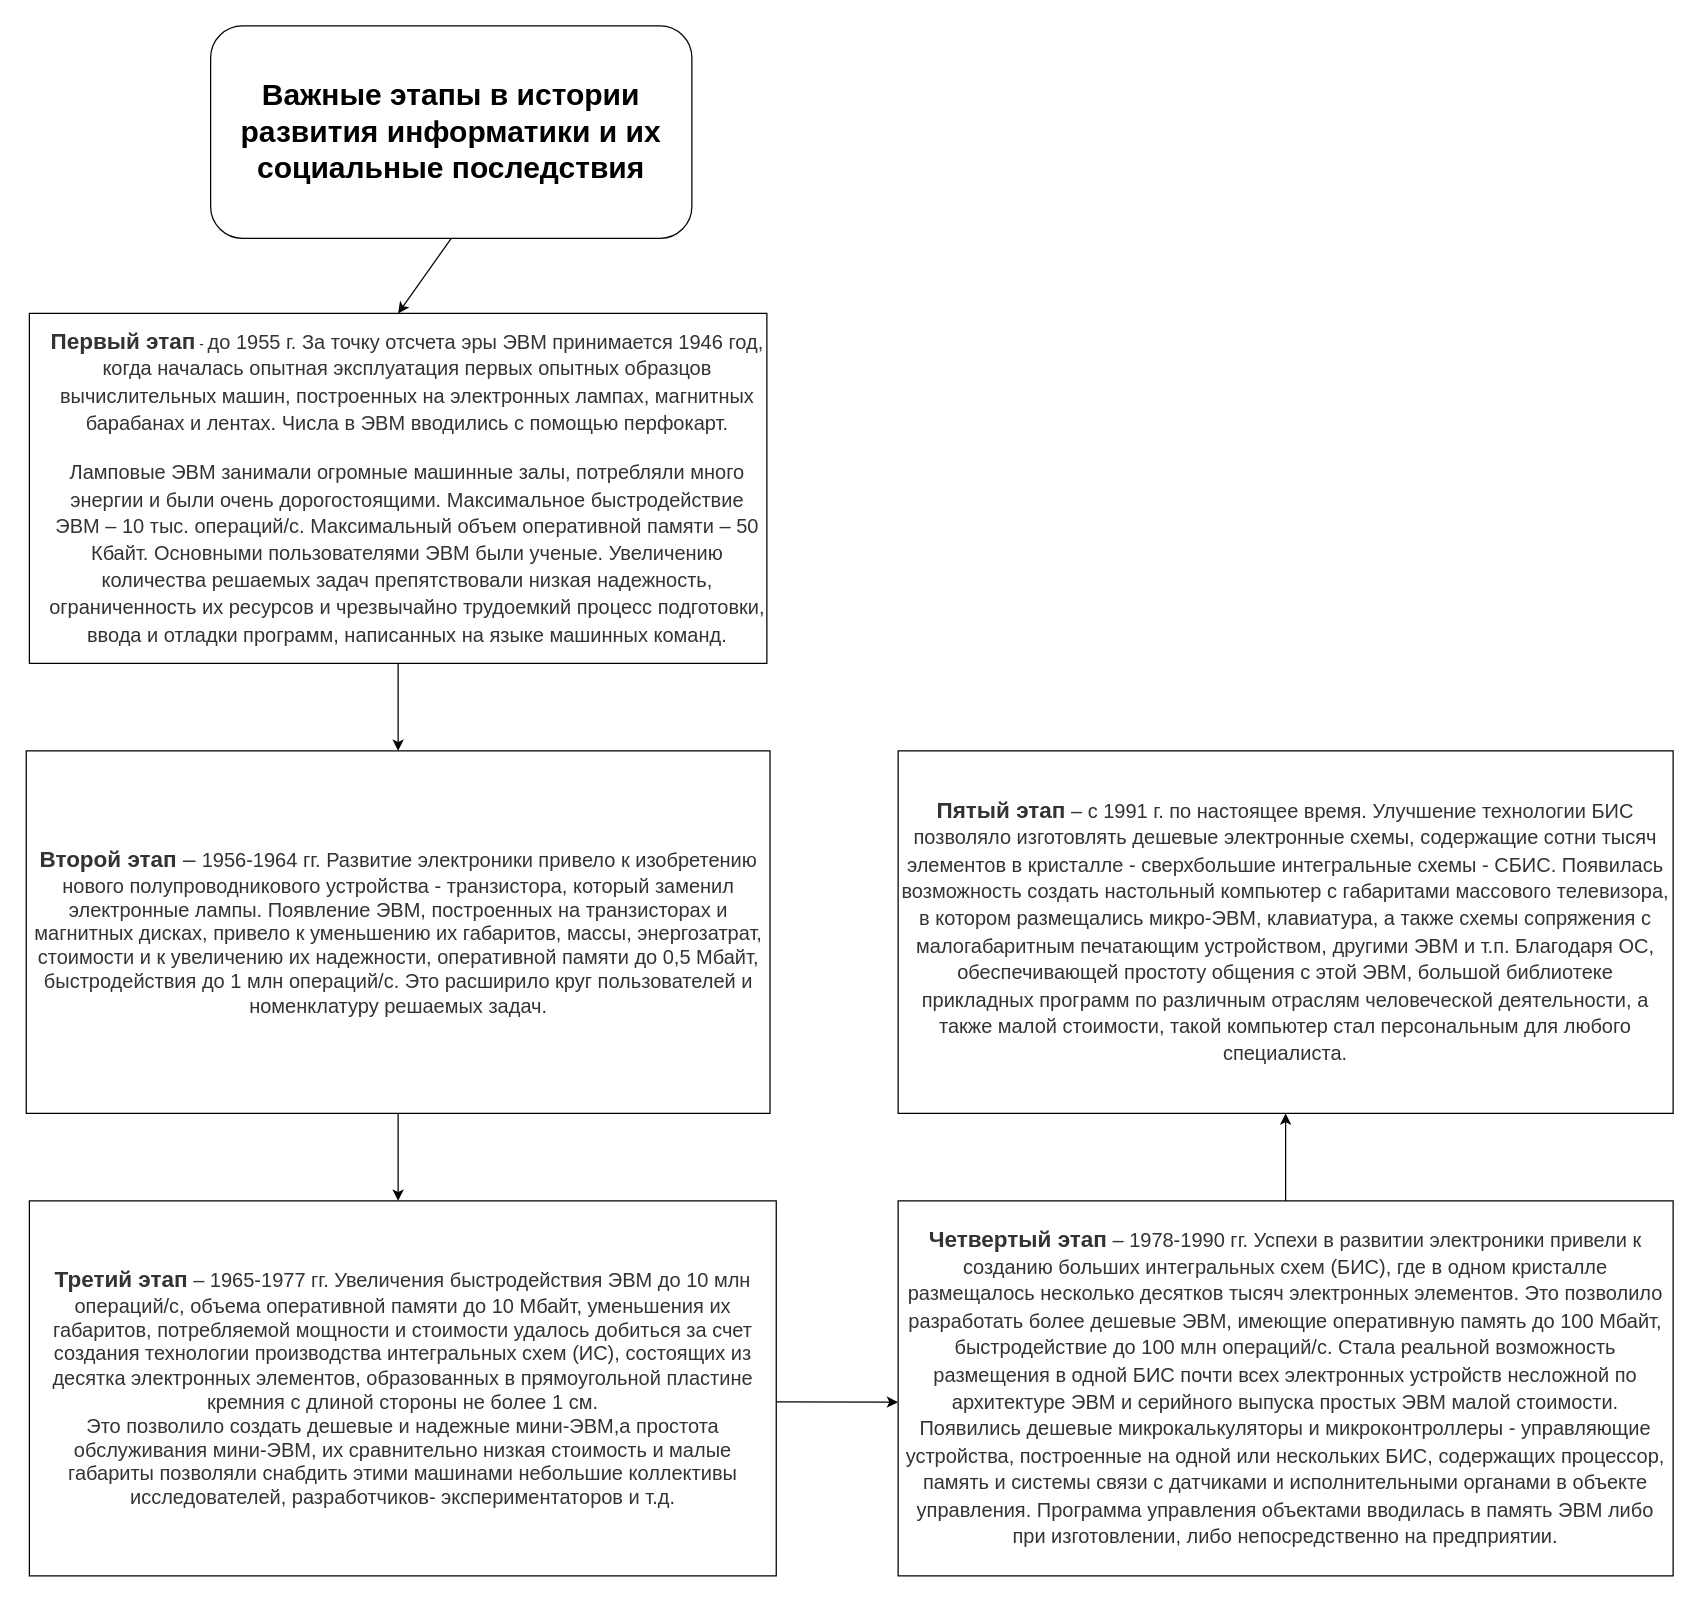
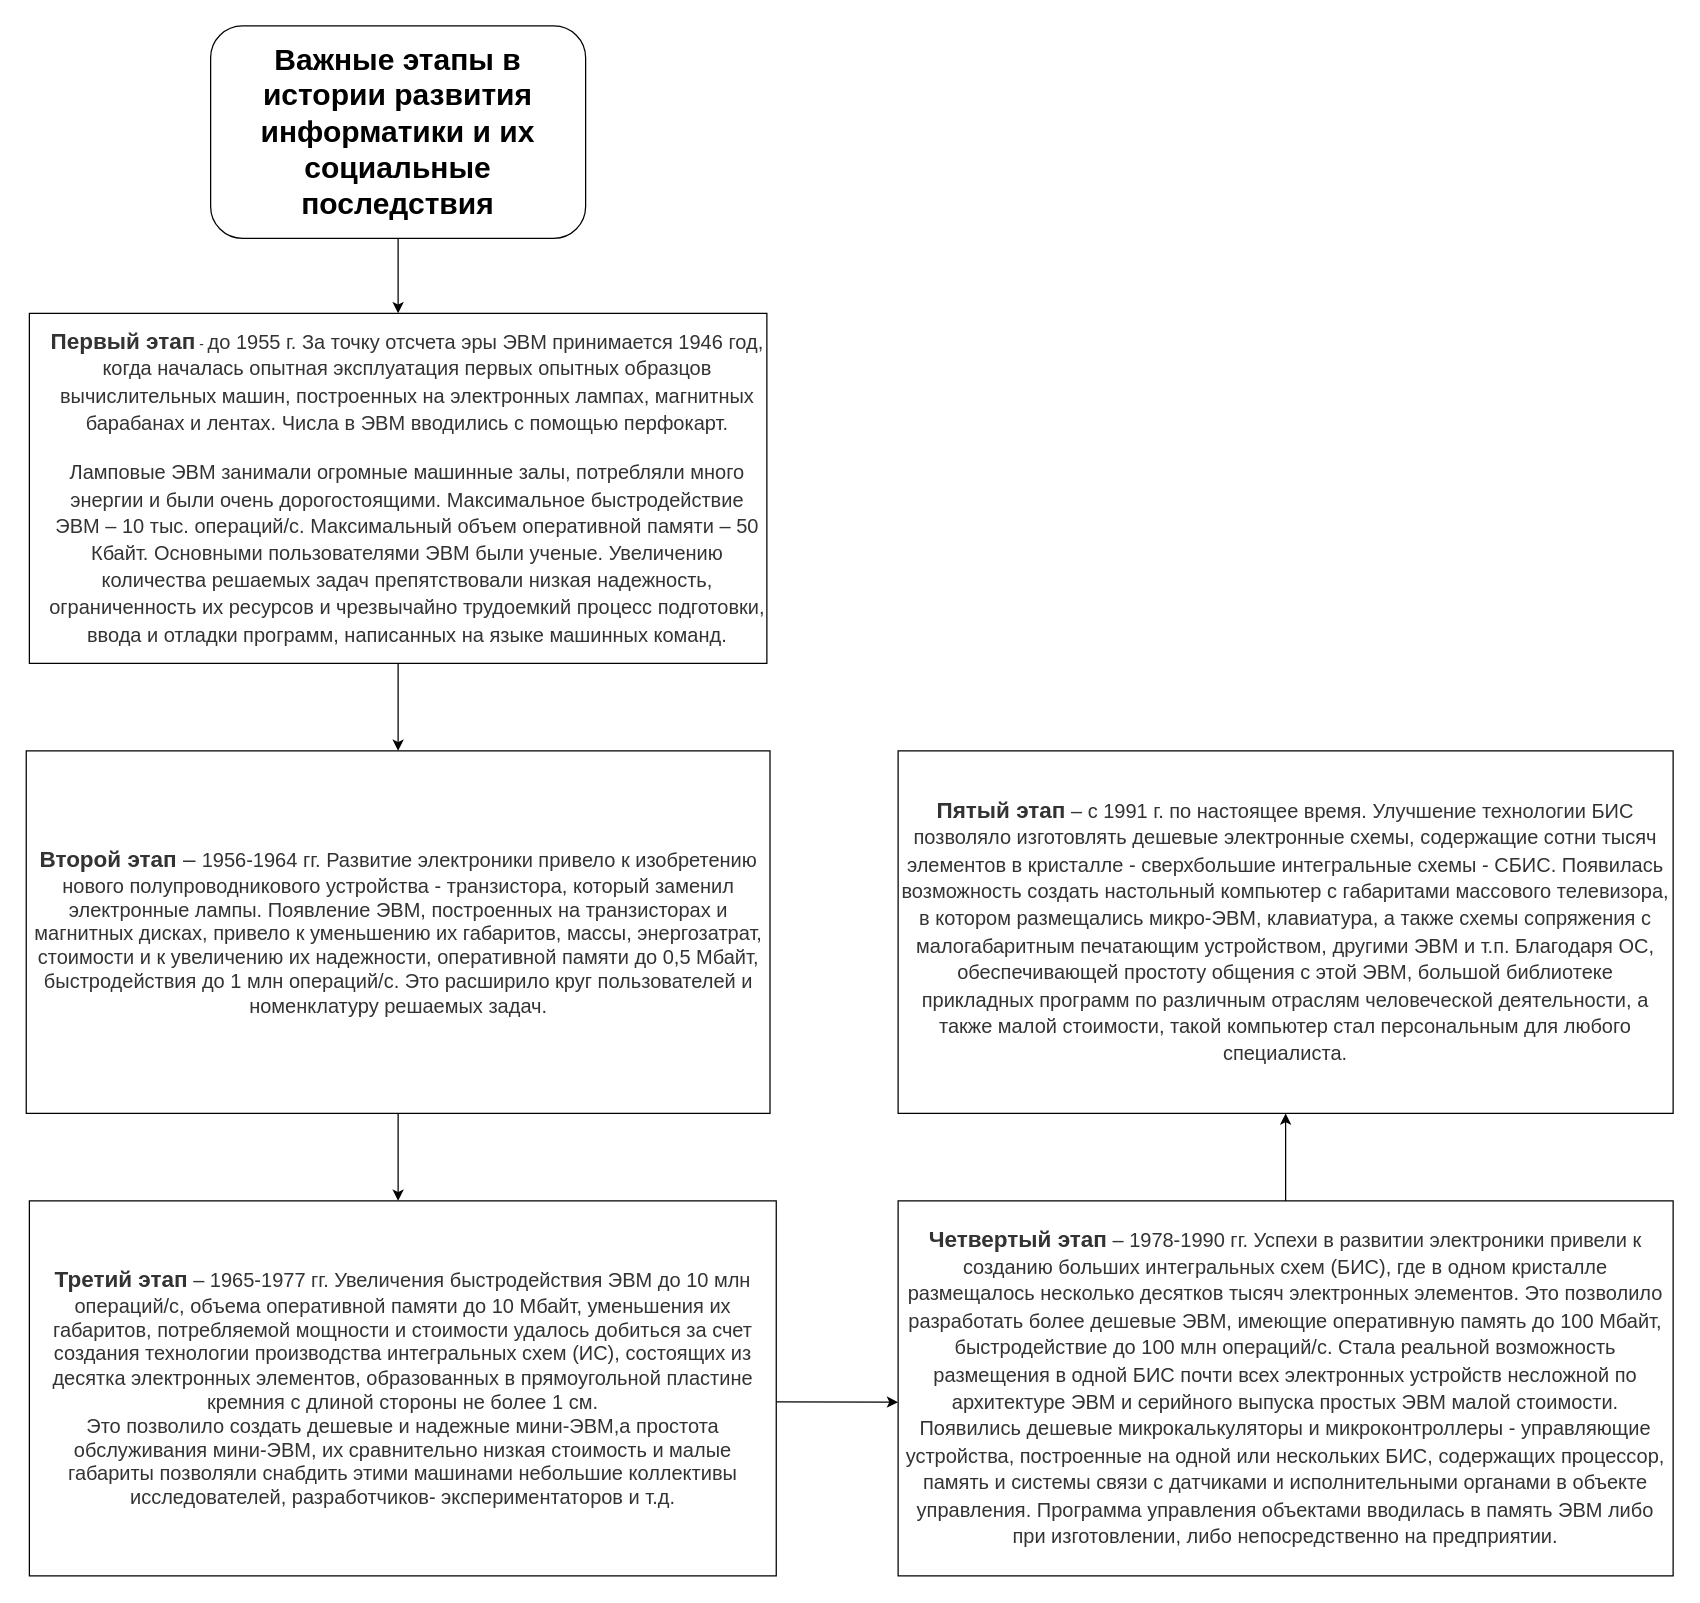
node "Важные этапы в истории развития информатики и их социальные последствия": size 481x213 -> 375x213
